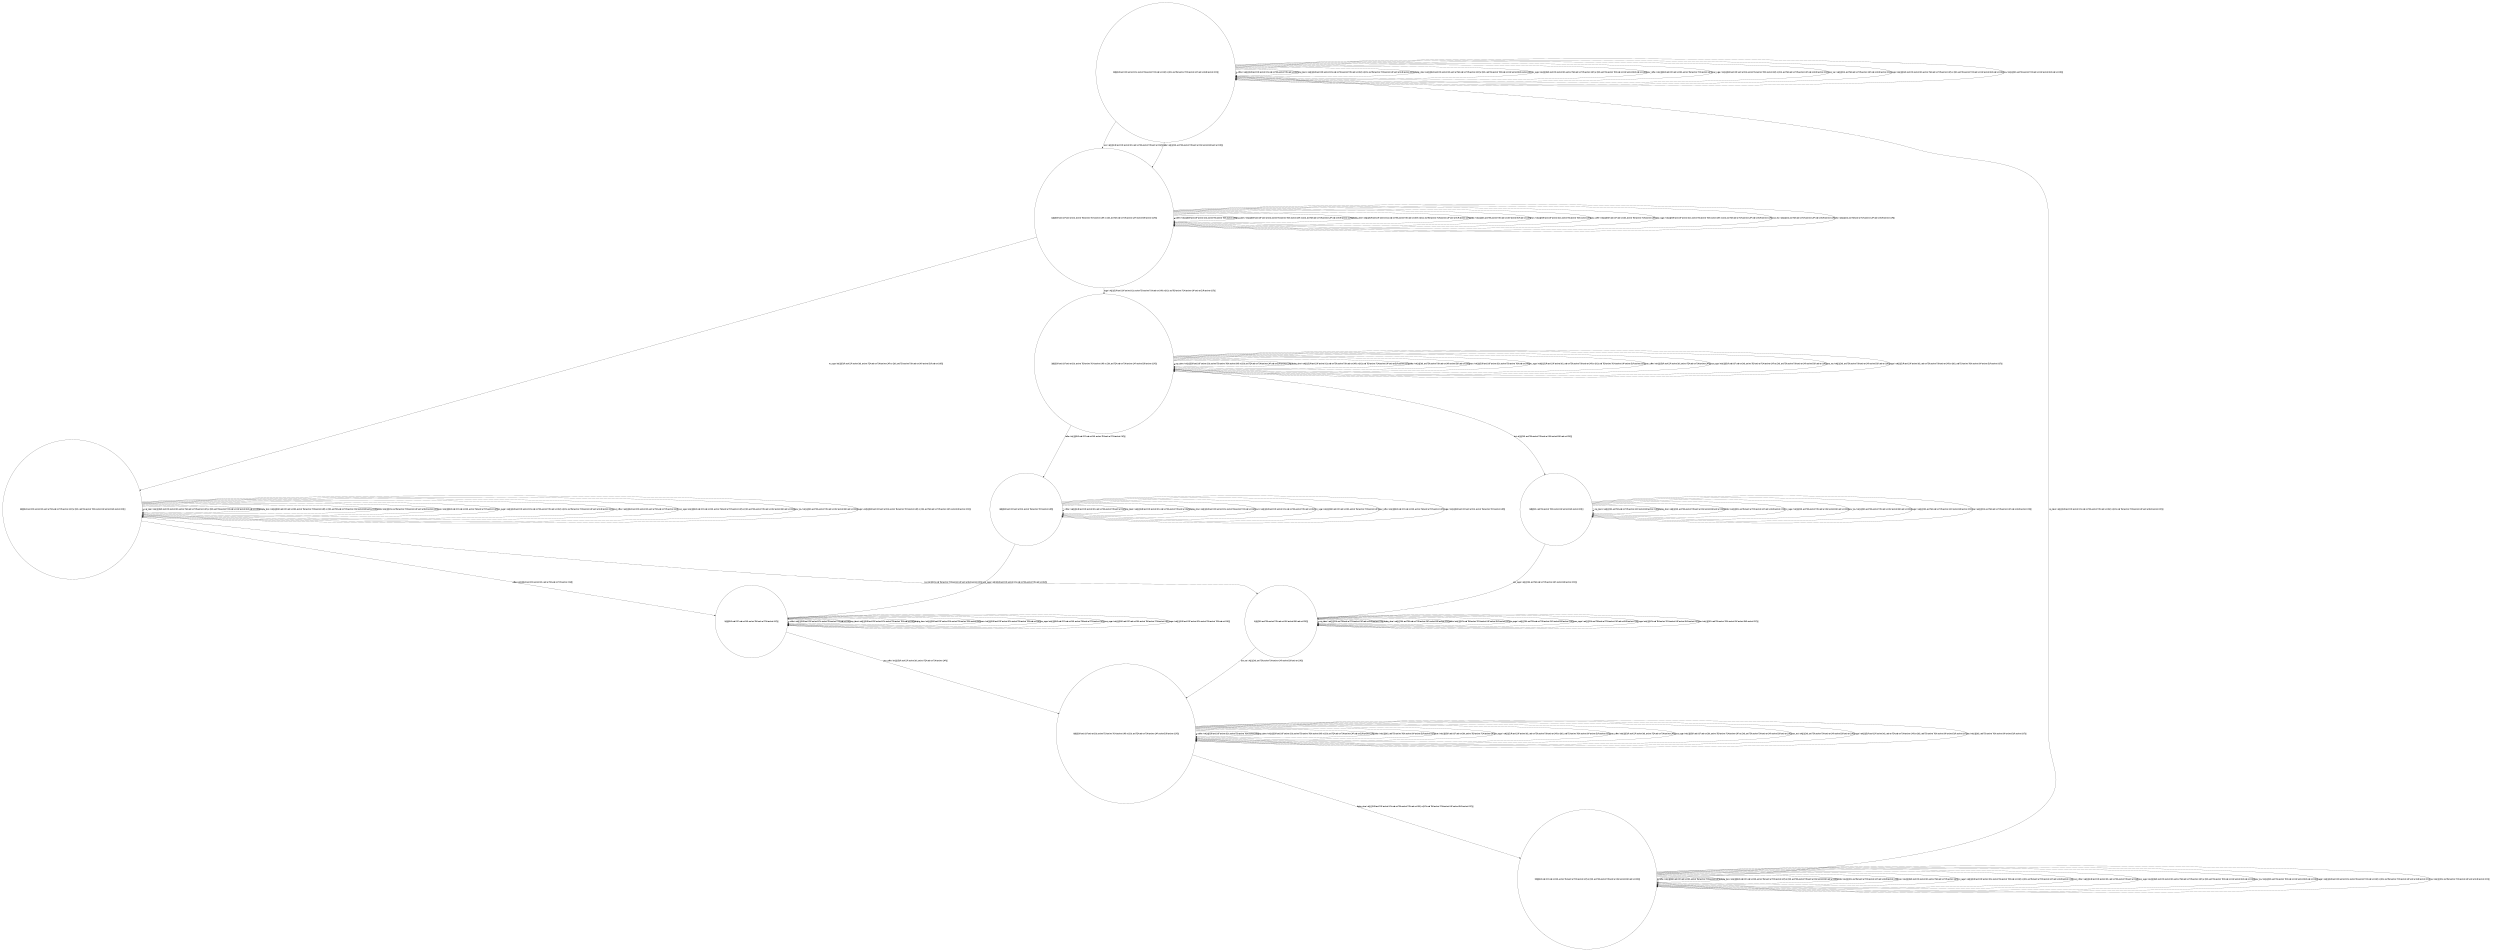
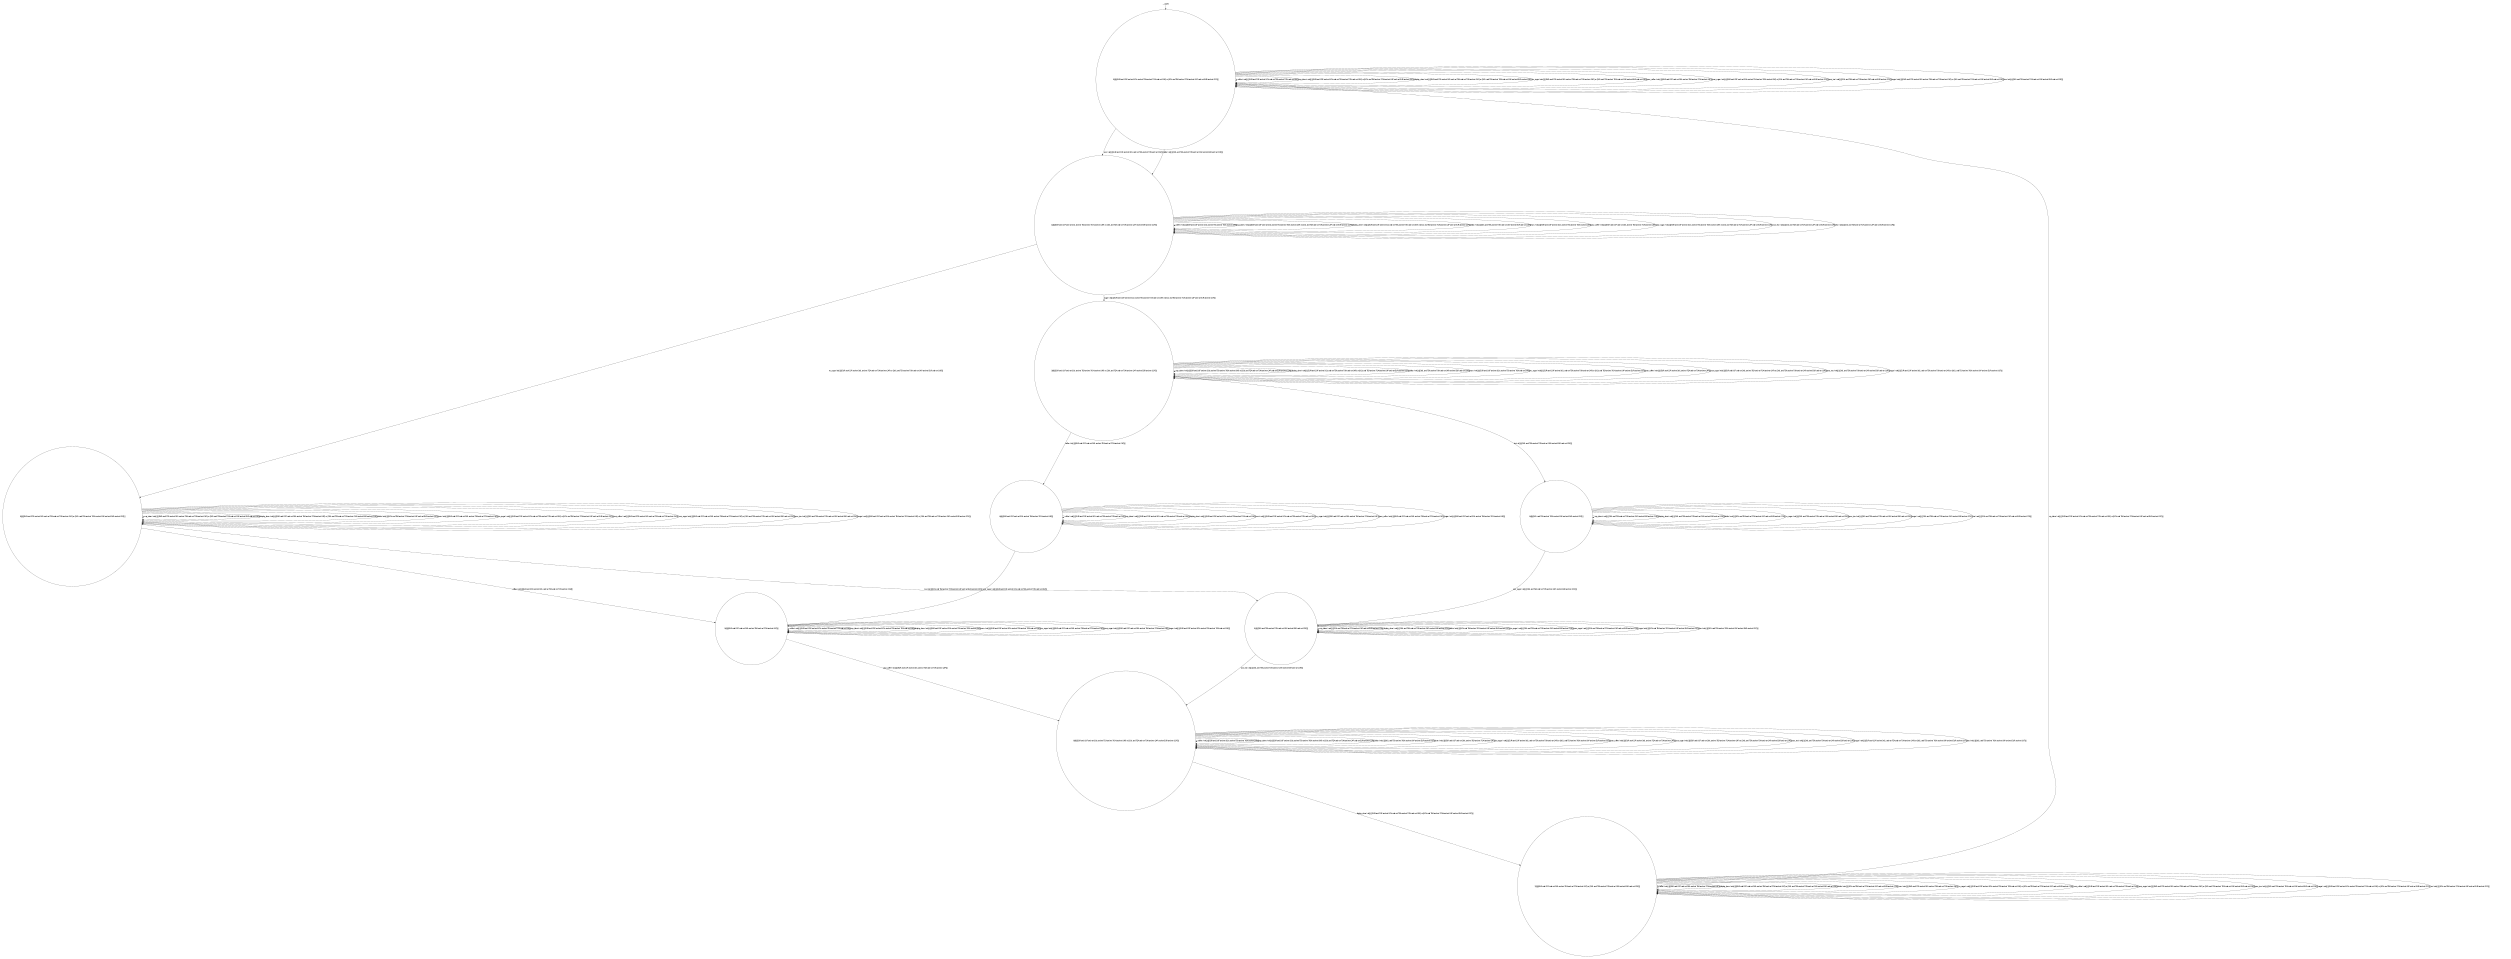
node "__start0": added
